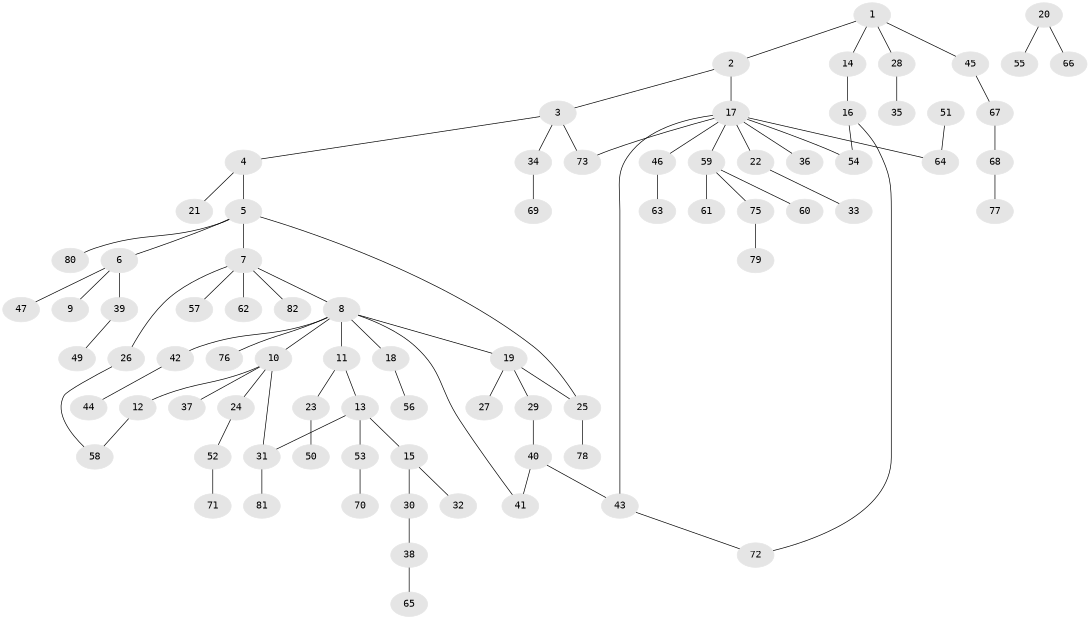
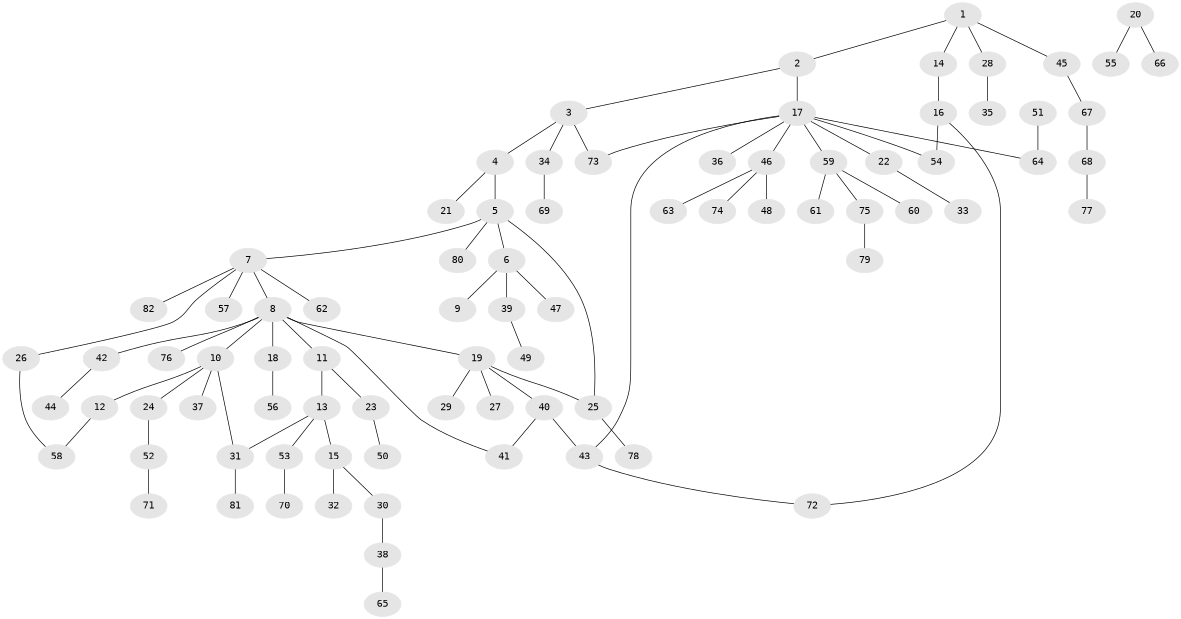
node "74": added
node "48": added
edge "29" -- "40": now "19" -- "40"
